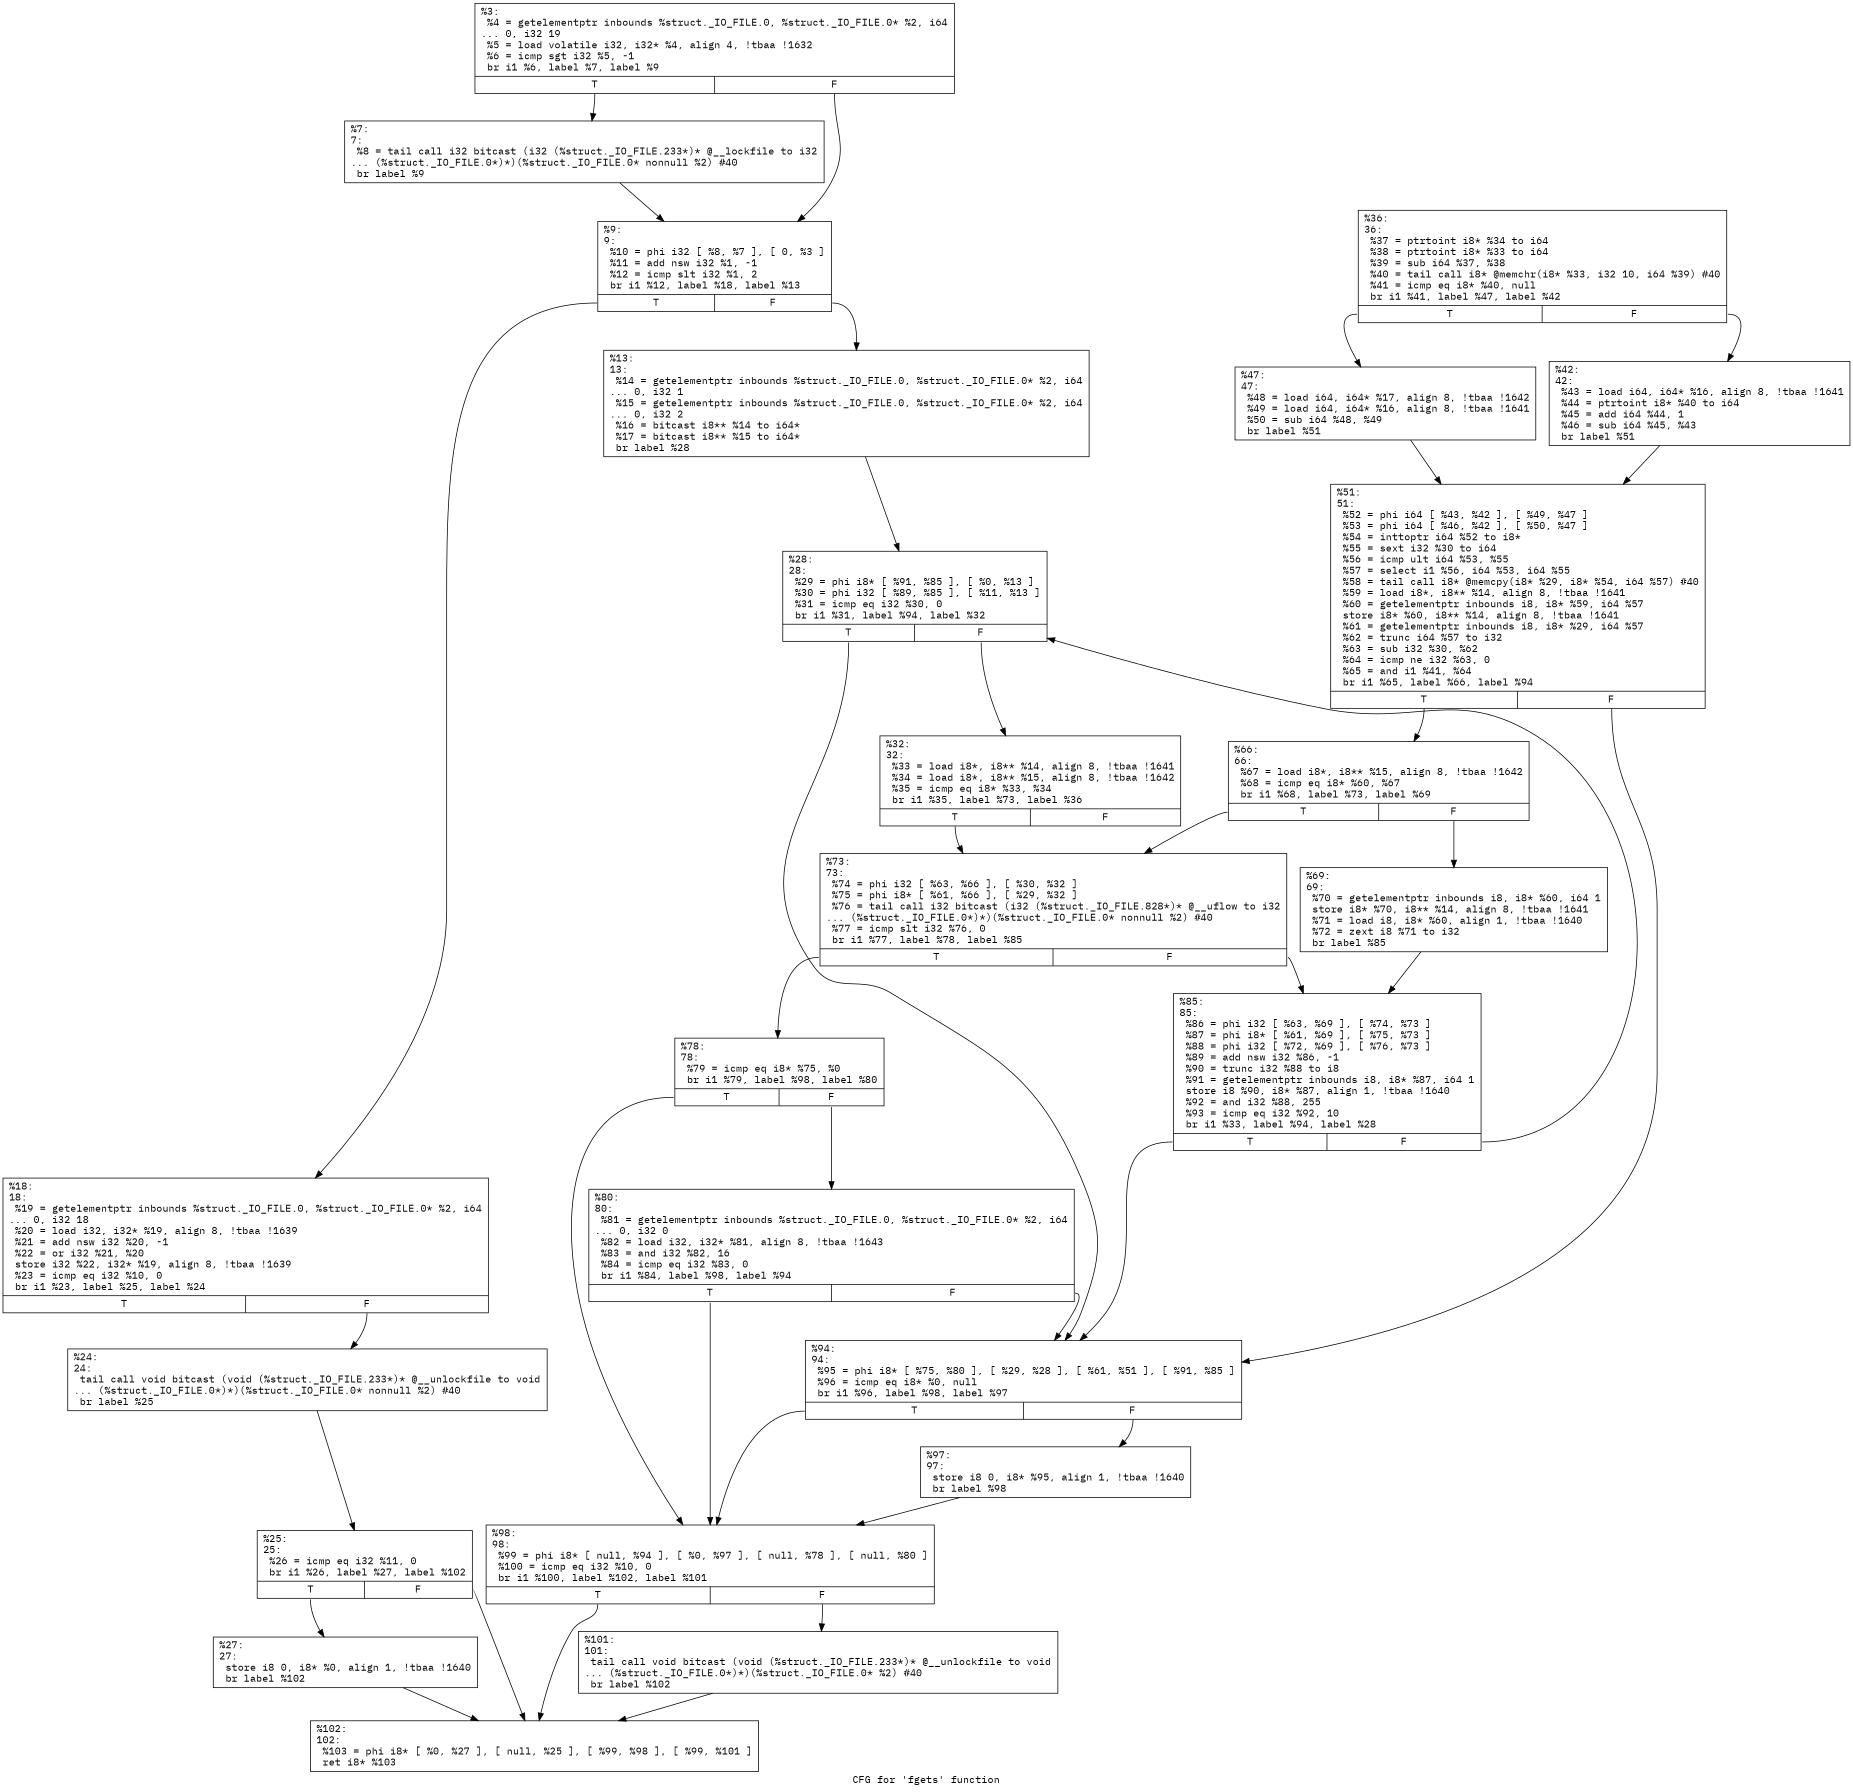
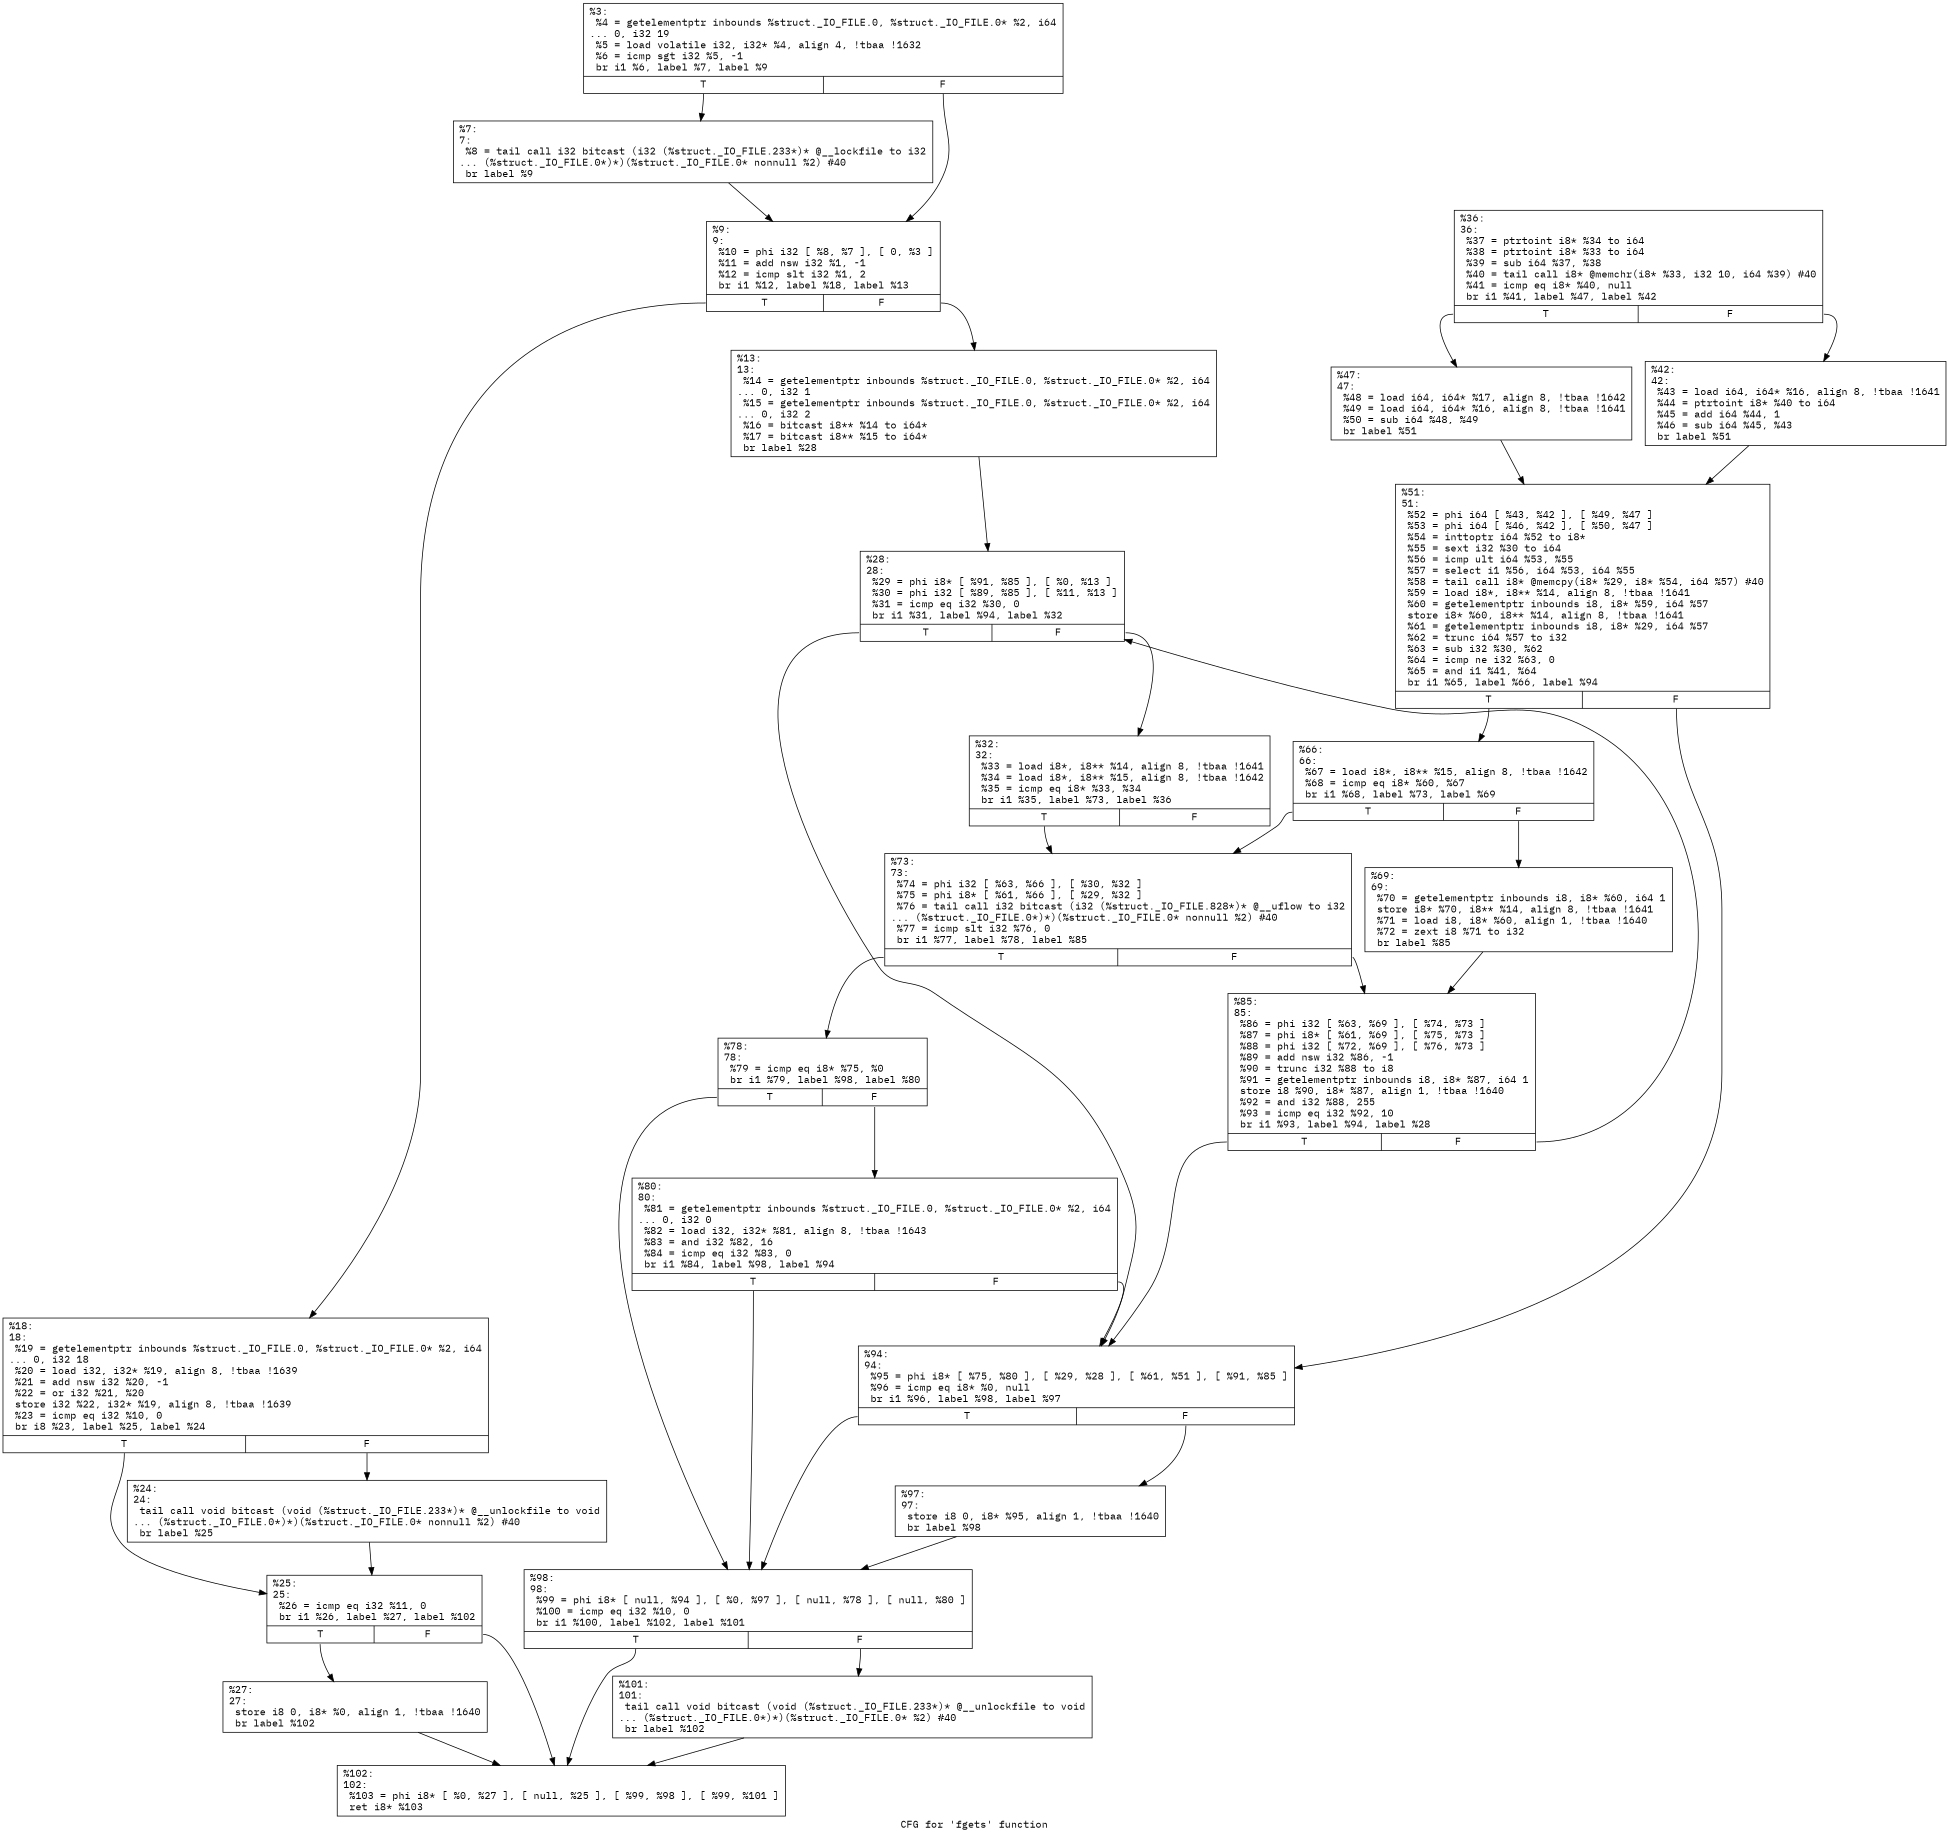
node "%85:": text "br i1 %33, label %94, label %28" -> "br i1 %93, label %94, label %28"
node "%18:": text "br i1 %23, label %25, label %24" -> "br i8 %23, label %25, label %24"
edge "%18:" -> "%25:": added
